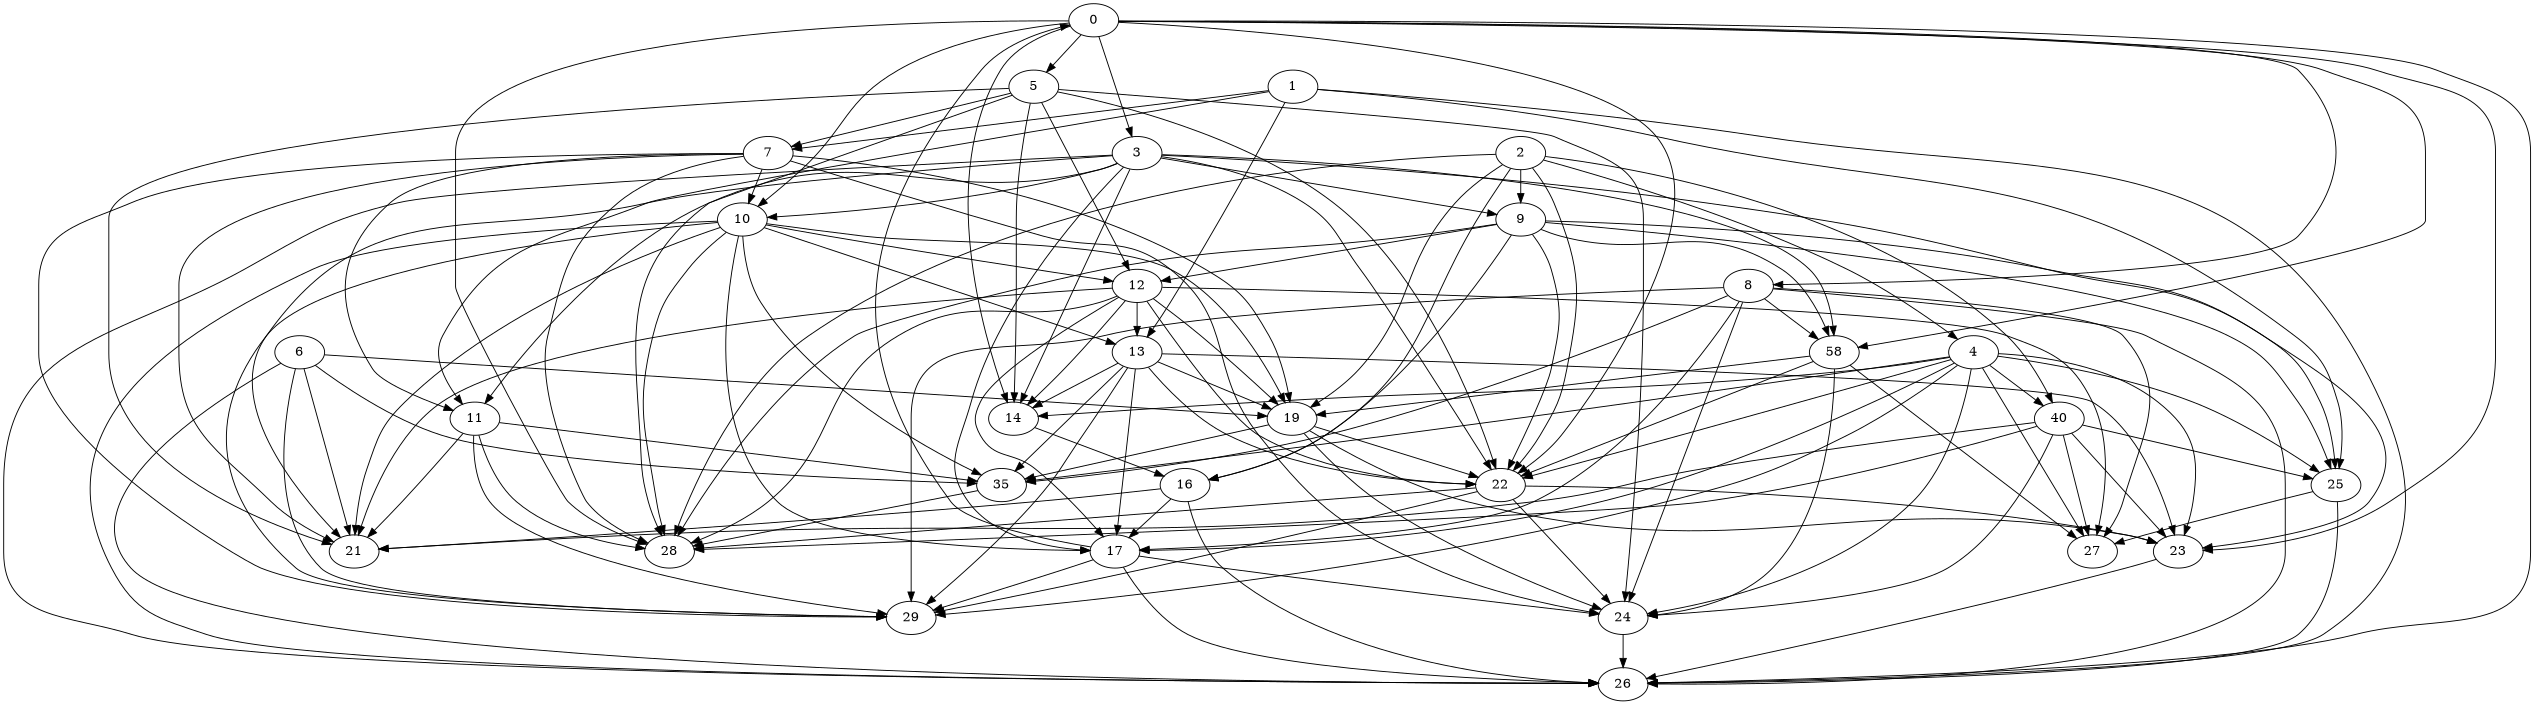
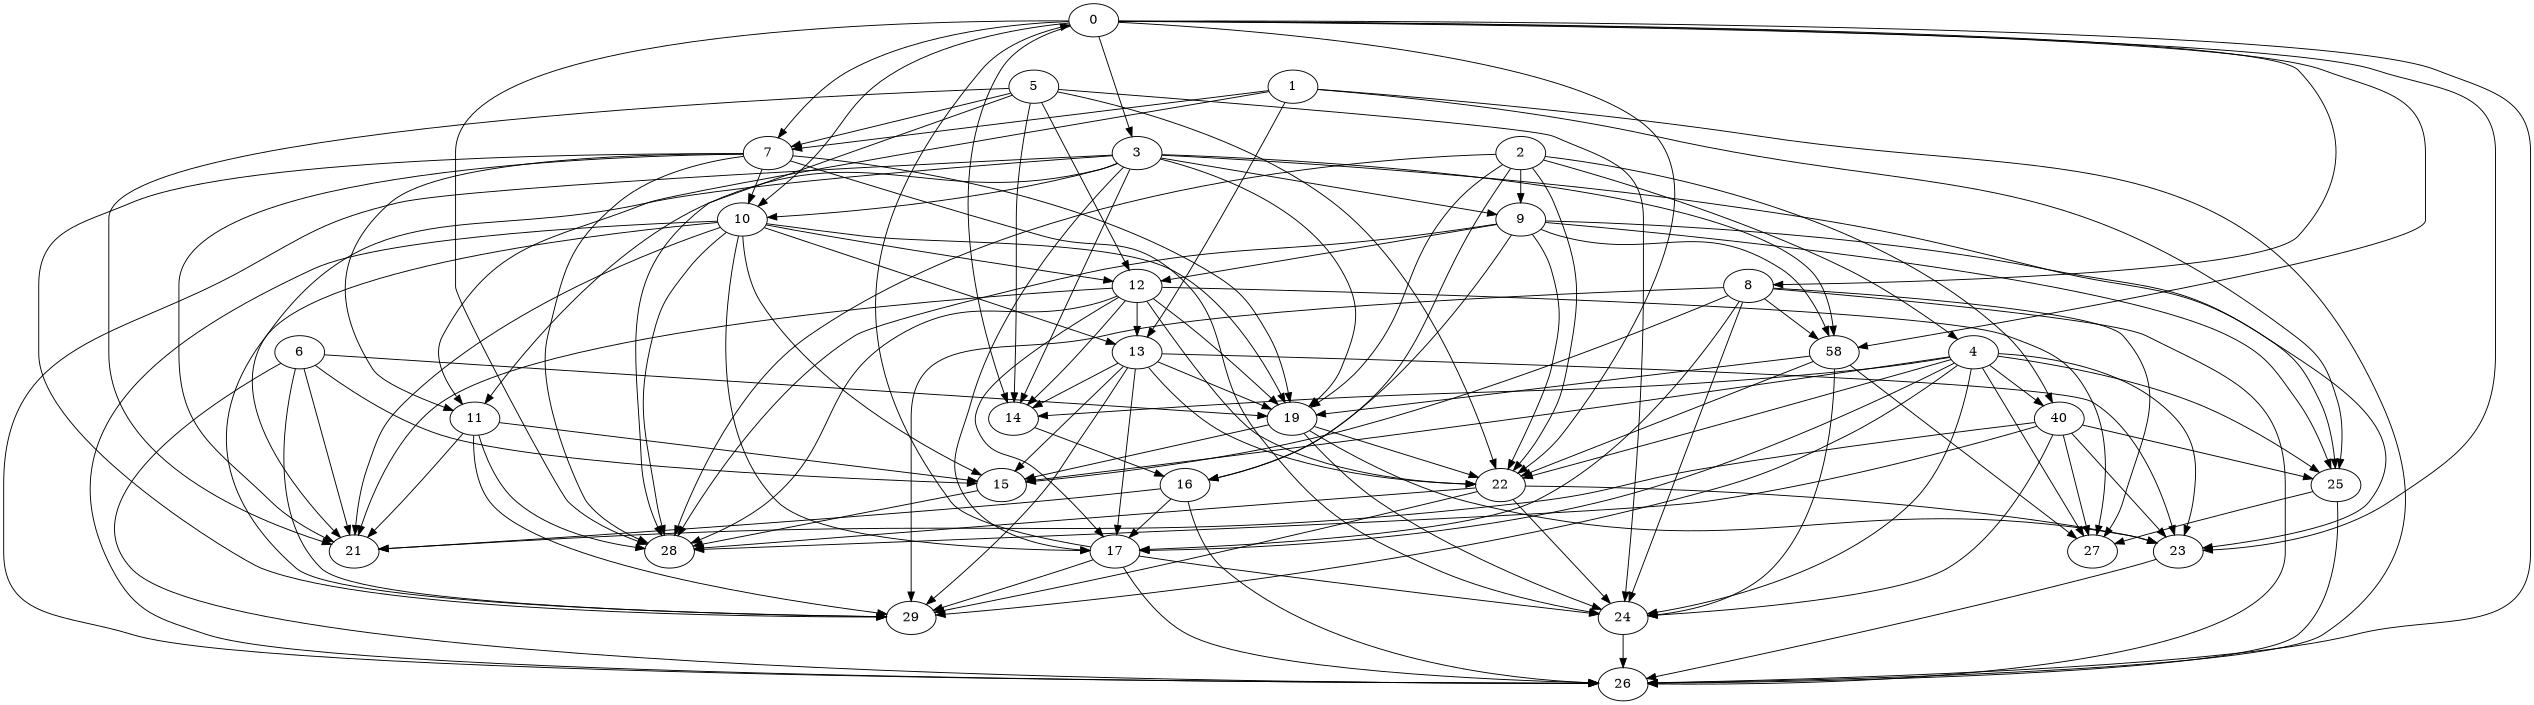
edge "0" -> "5": now "0" -> "7"
edge "3" -> "22": now "3" -> "19"
node "35": label "35" -> "15"
